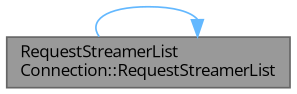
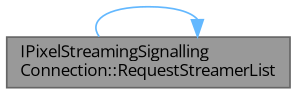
node "RequestStreamerList Connection::RequestStreamerList": label "RequestStreamerList Connection::RequestStreamerList" -> "IPixelStreamingSignalling Connection::RequestStreamerList"
